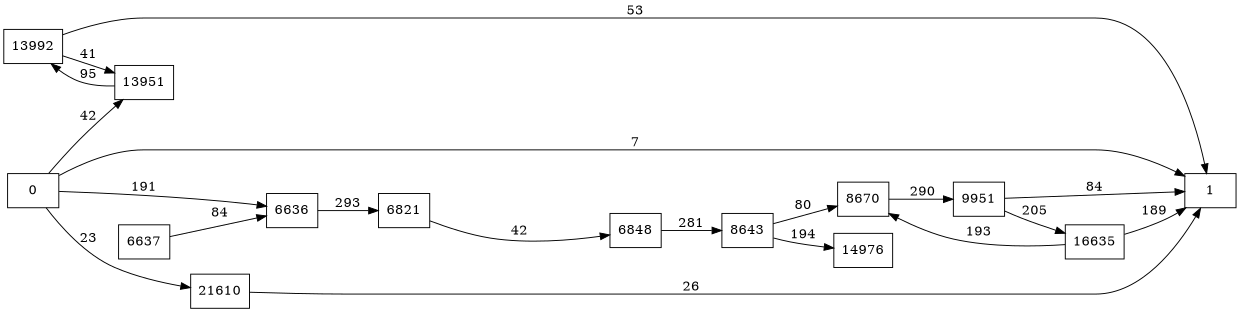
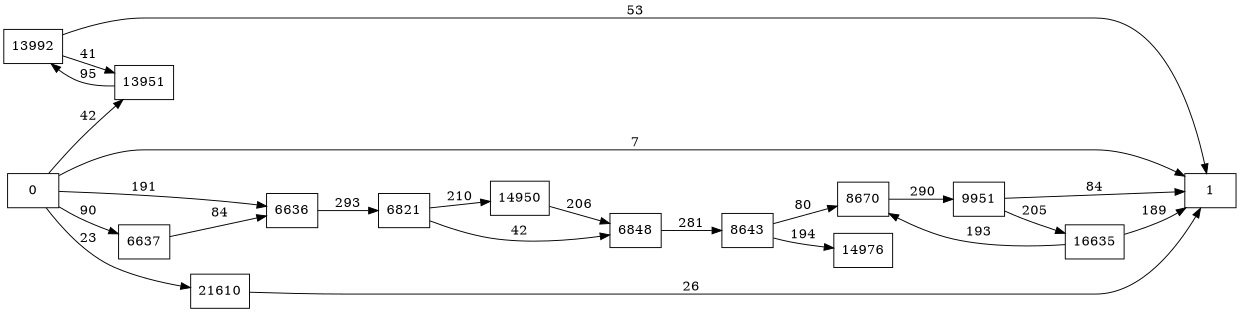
node "14950": added
edge "0" -> "6637": added, label "90"
